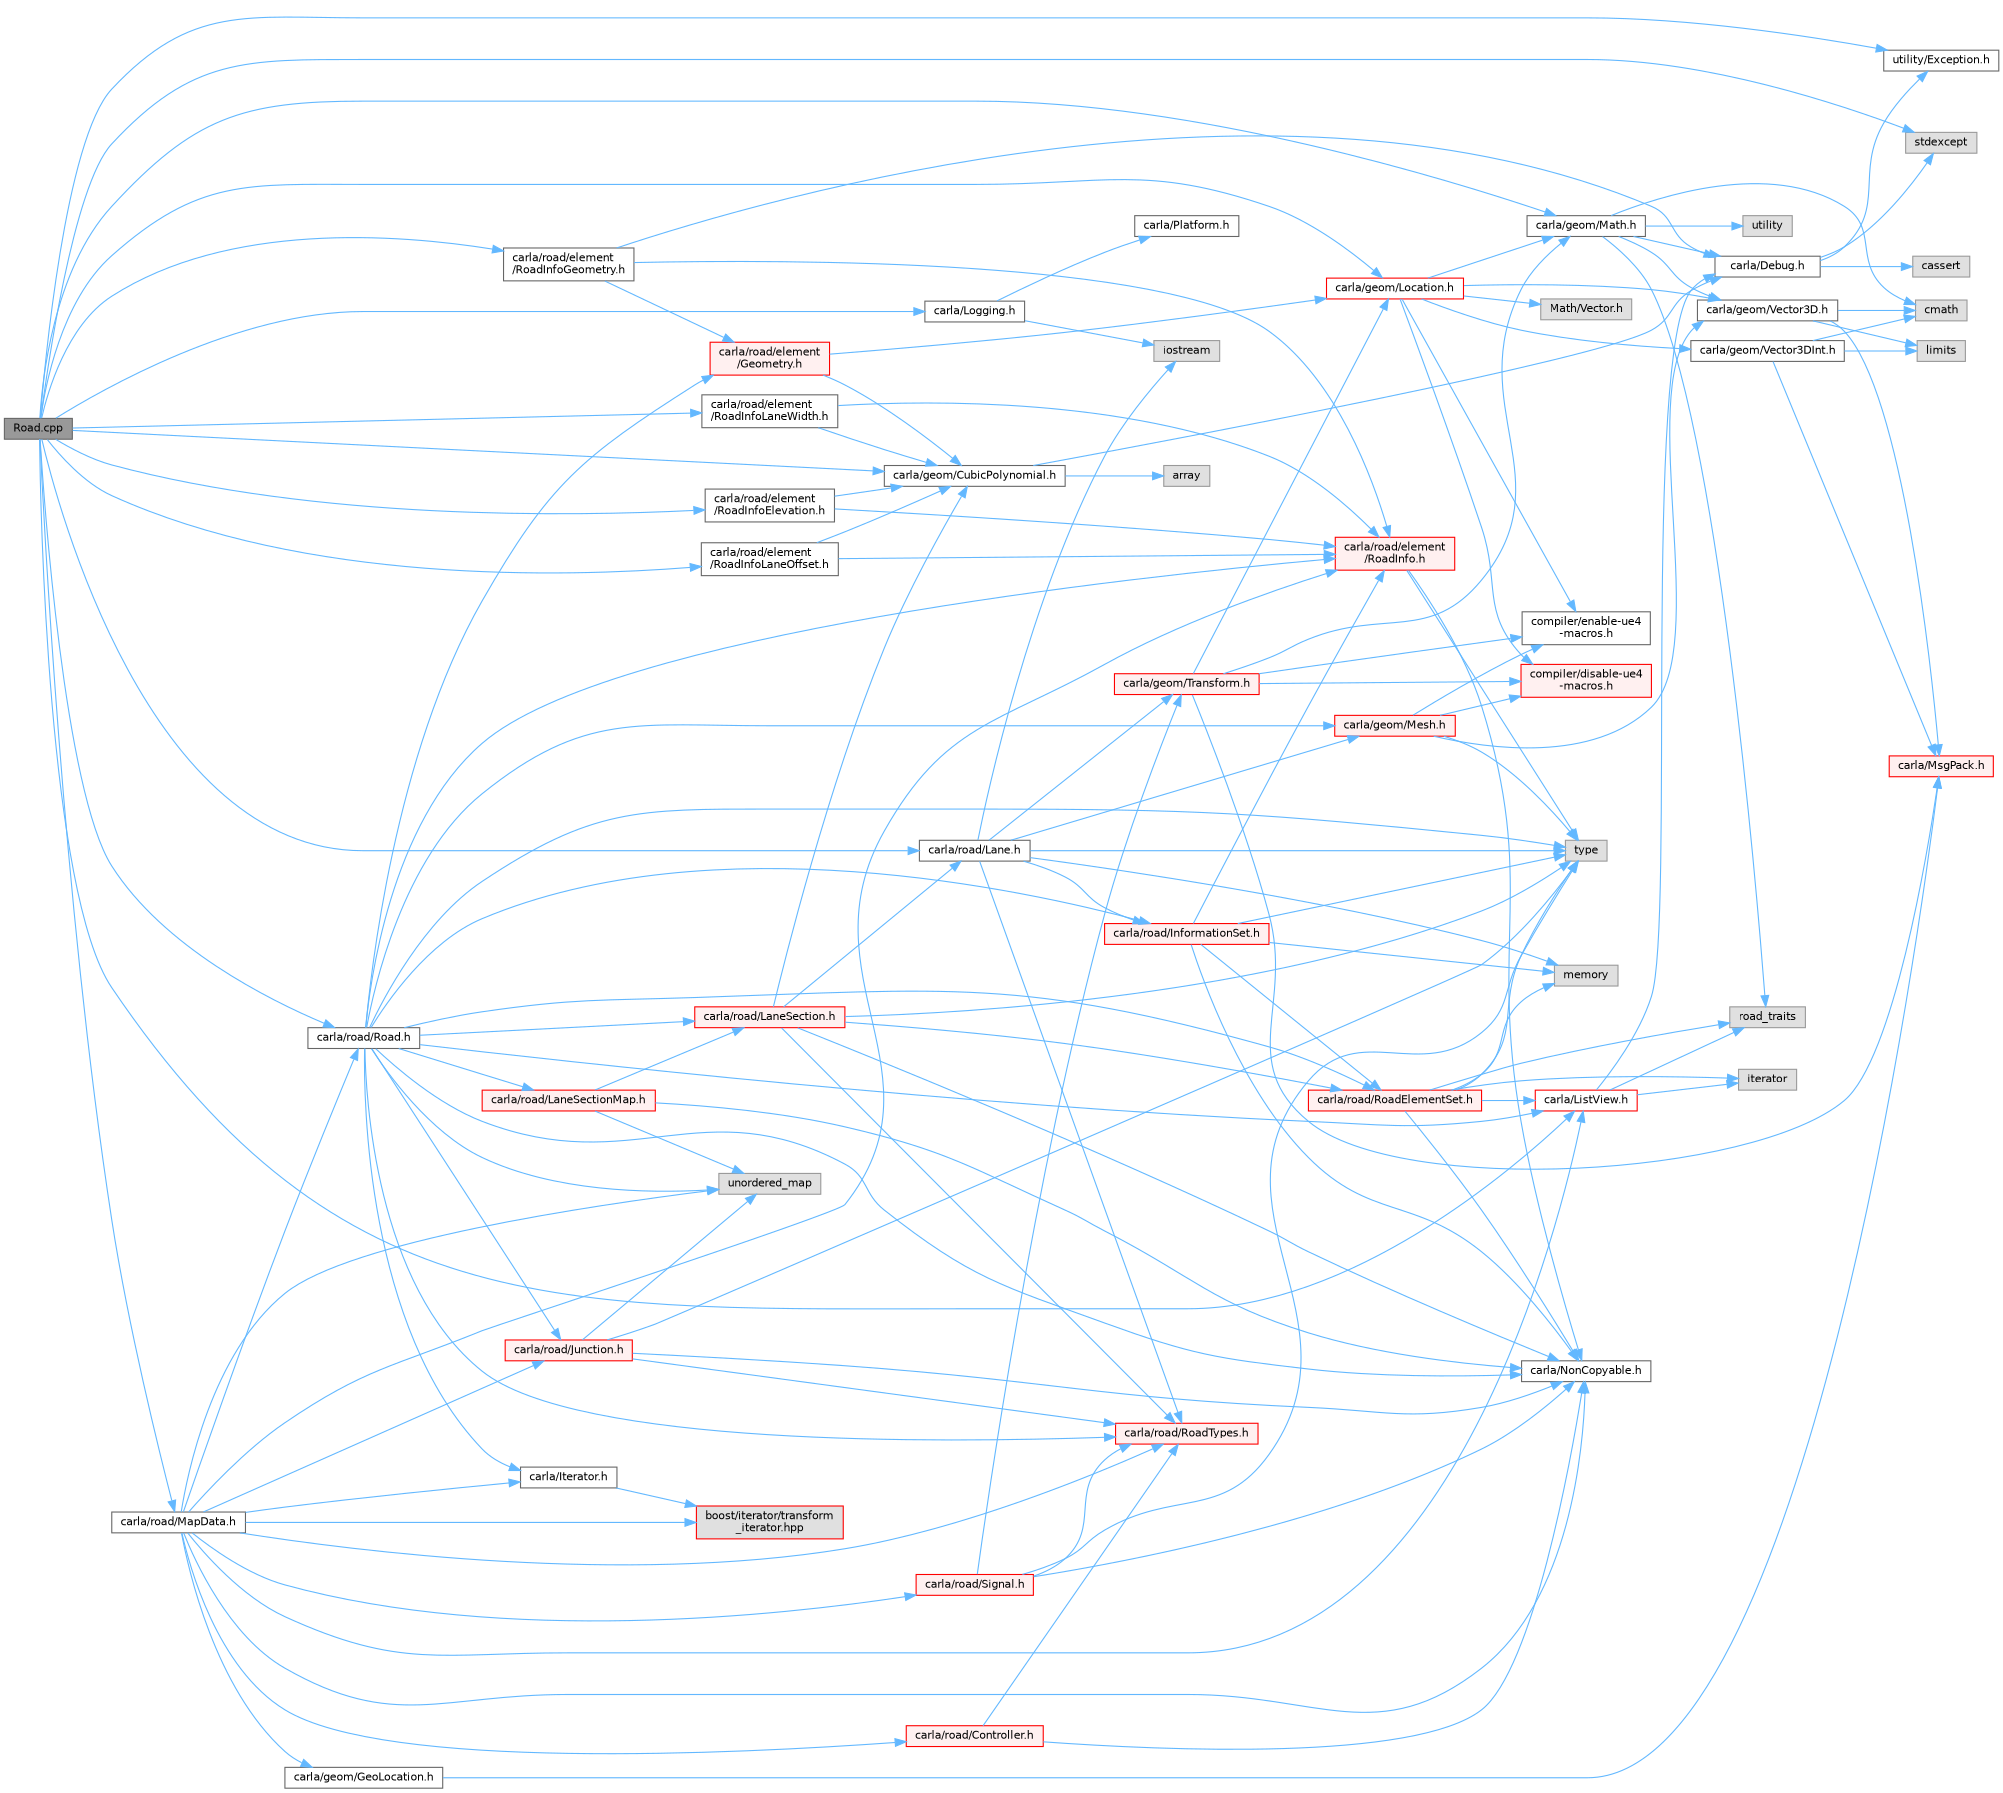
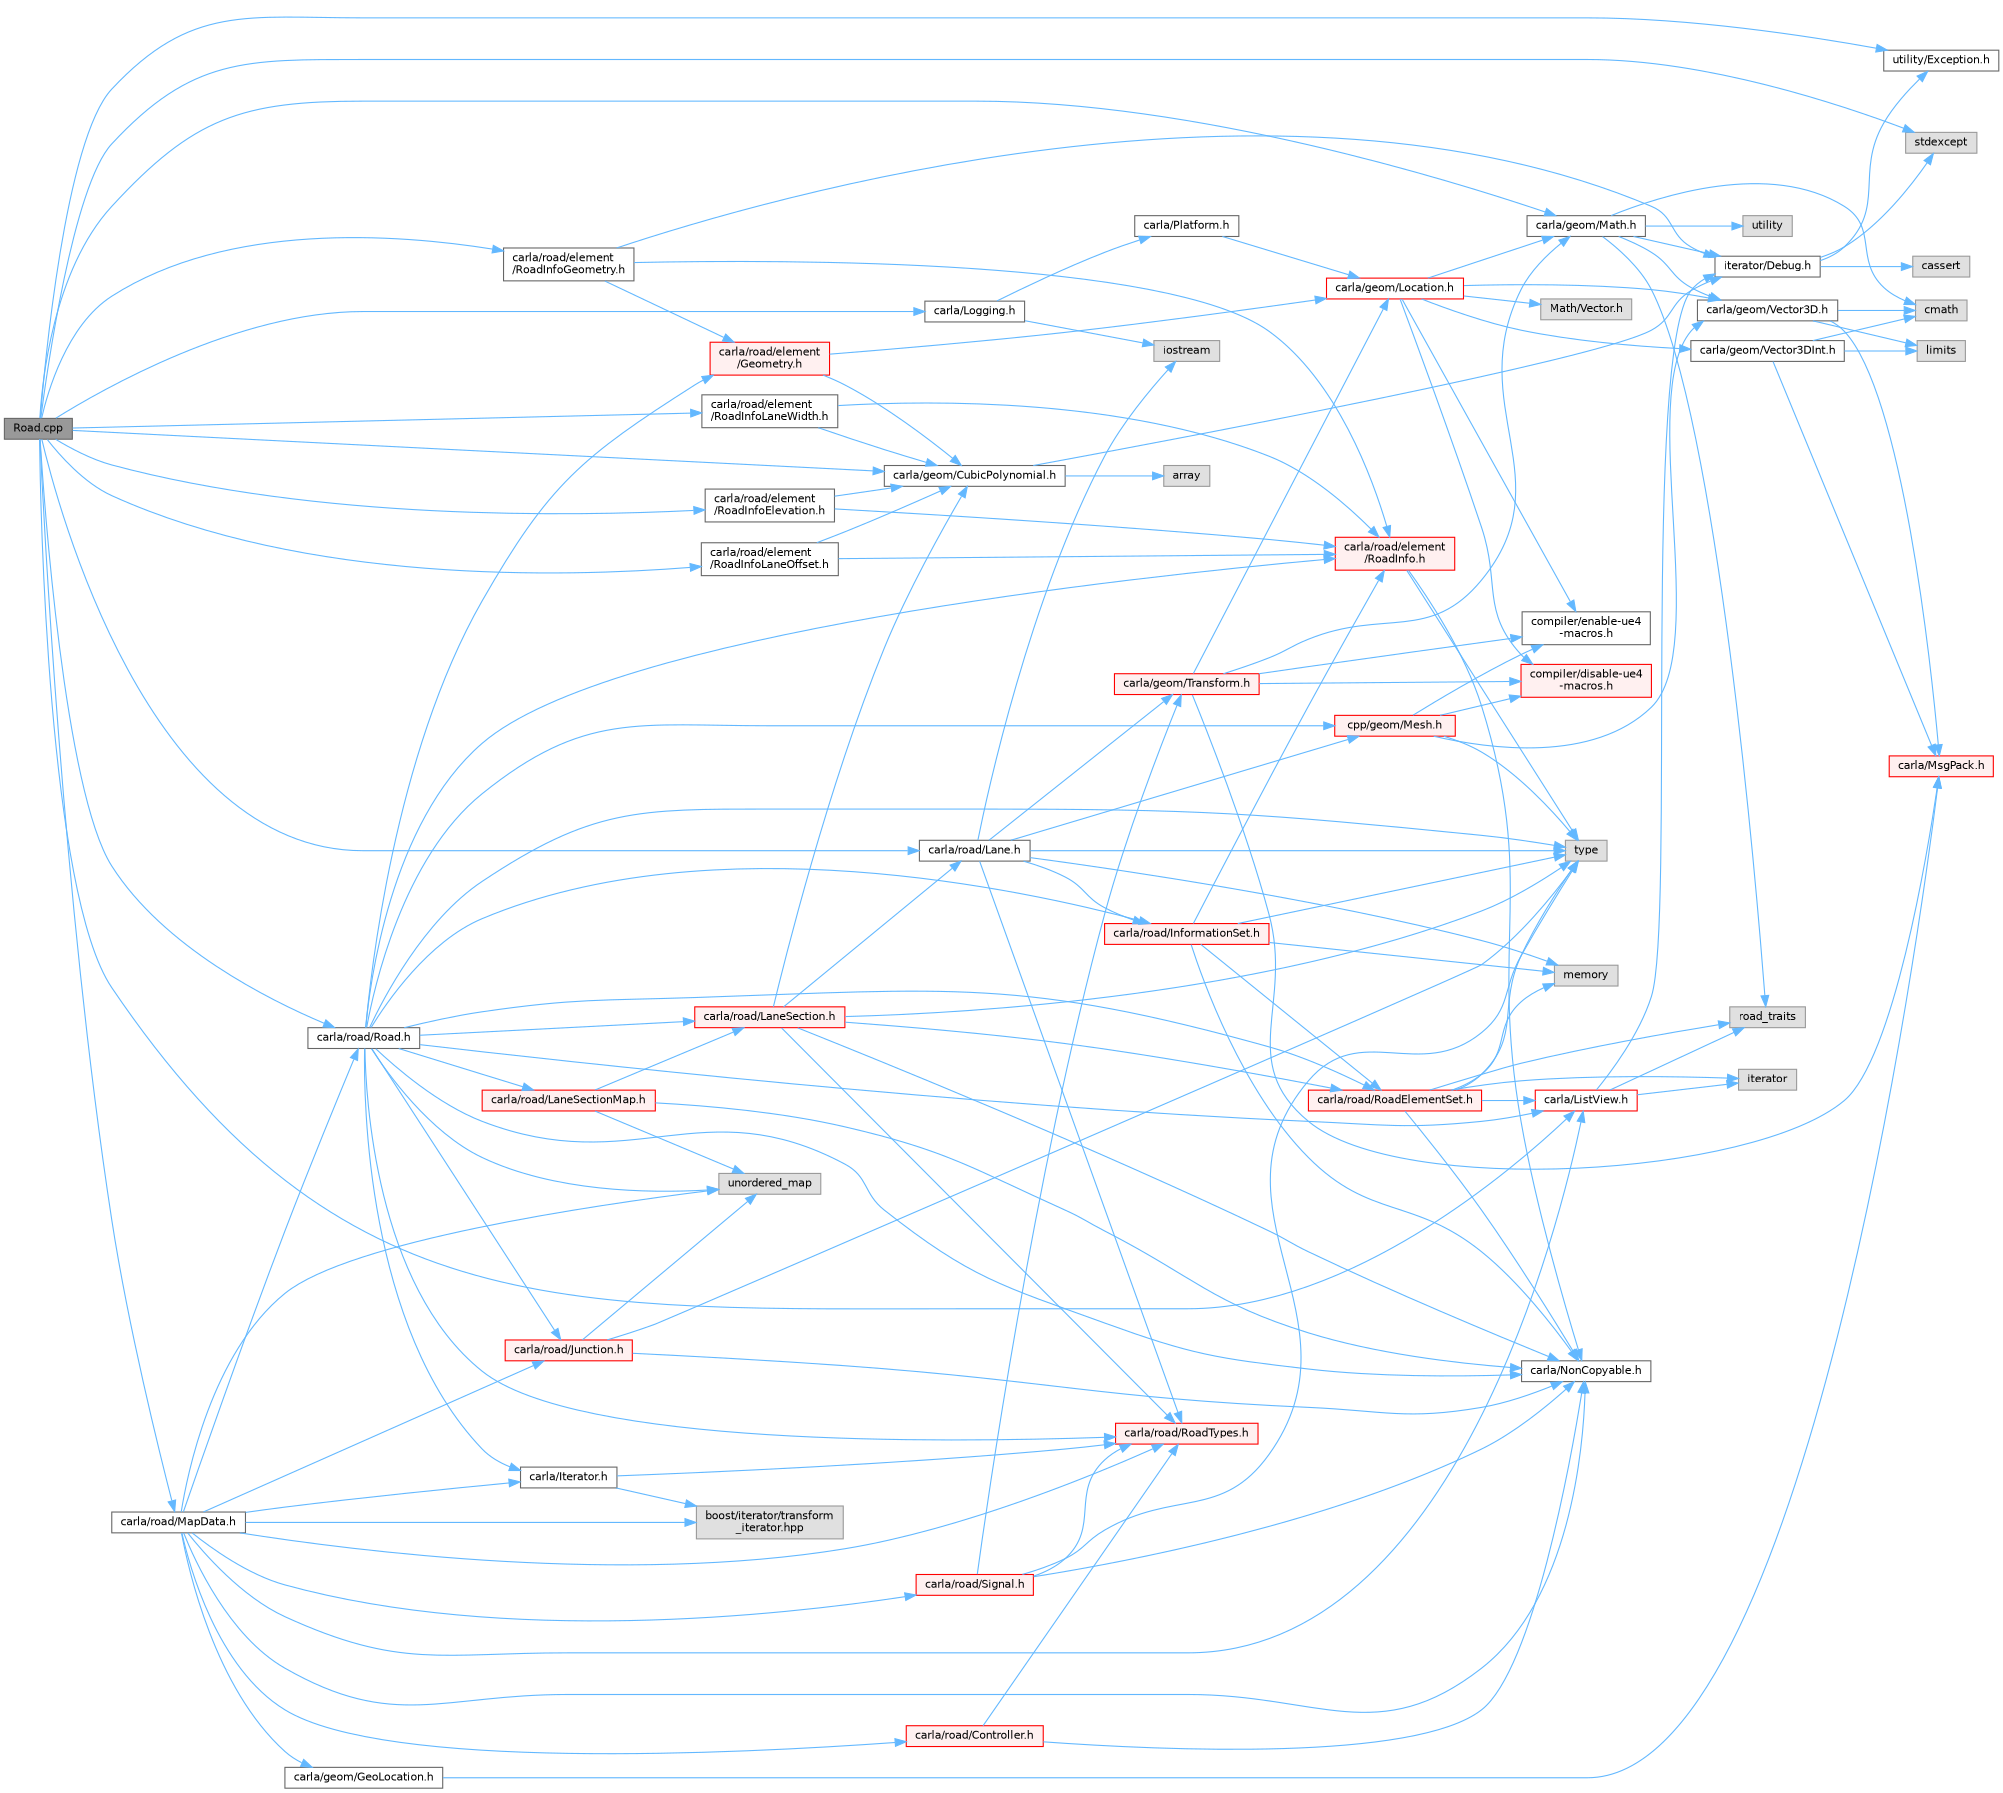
edge "Road.cpp" -> "carla/geom/Location.h": now "carla/Platform.h" -> "carla/geom/Location.h"
node "carla/Debug.h": label "carla/Debug.h" -> "iterator/Debug.h"
node "carla/geom/Mesh.h": label "carla/geom/Mesh.h" -> "cpp/geom/Mesh.h"
edge "carla/road/MapData.h" -> "carla/road/element /RoadInfo.h": removed
edge "carla/road/Junction.h" -> "carla/road/RoadTypes.h": now "carla/Iterator.h" -> "carla/road/RoadTypes.h"
node "boost/iterator/transform _iterator.hpp": color red -> grey60
